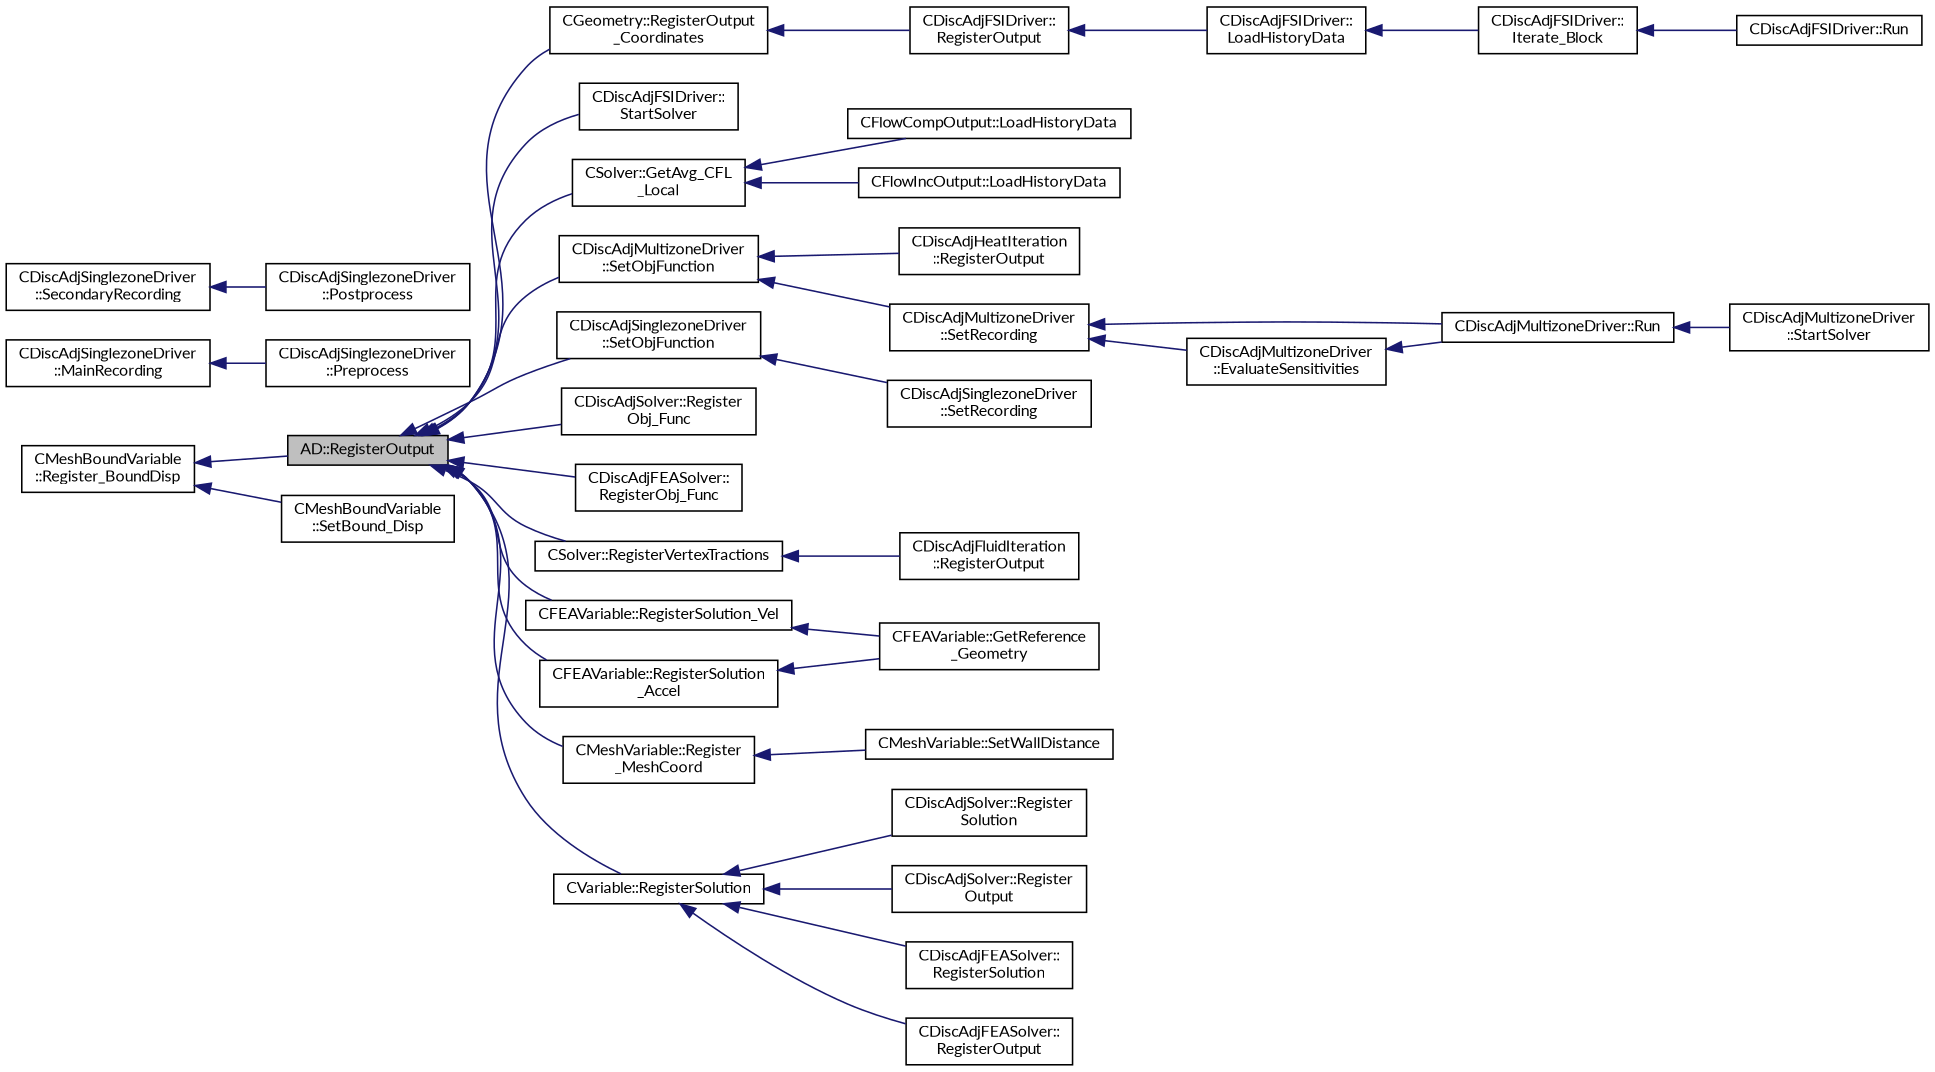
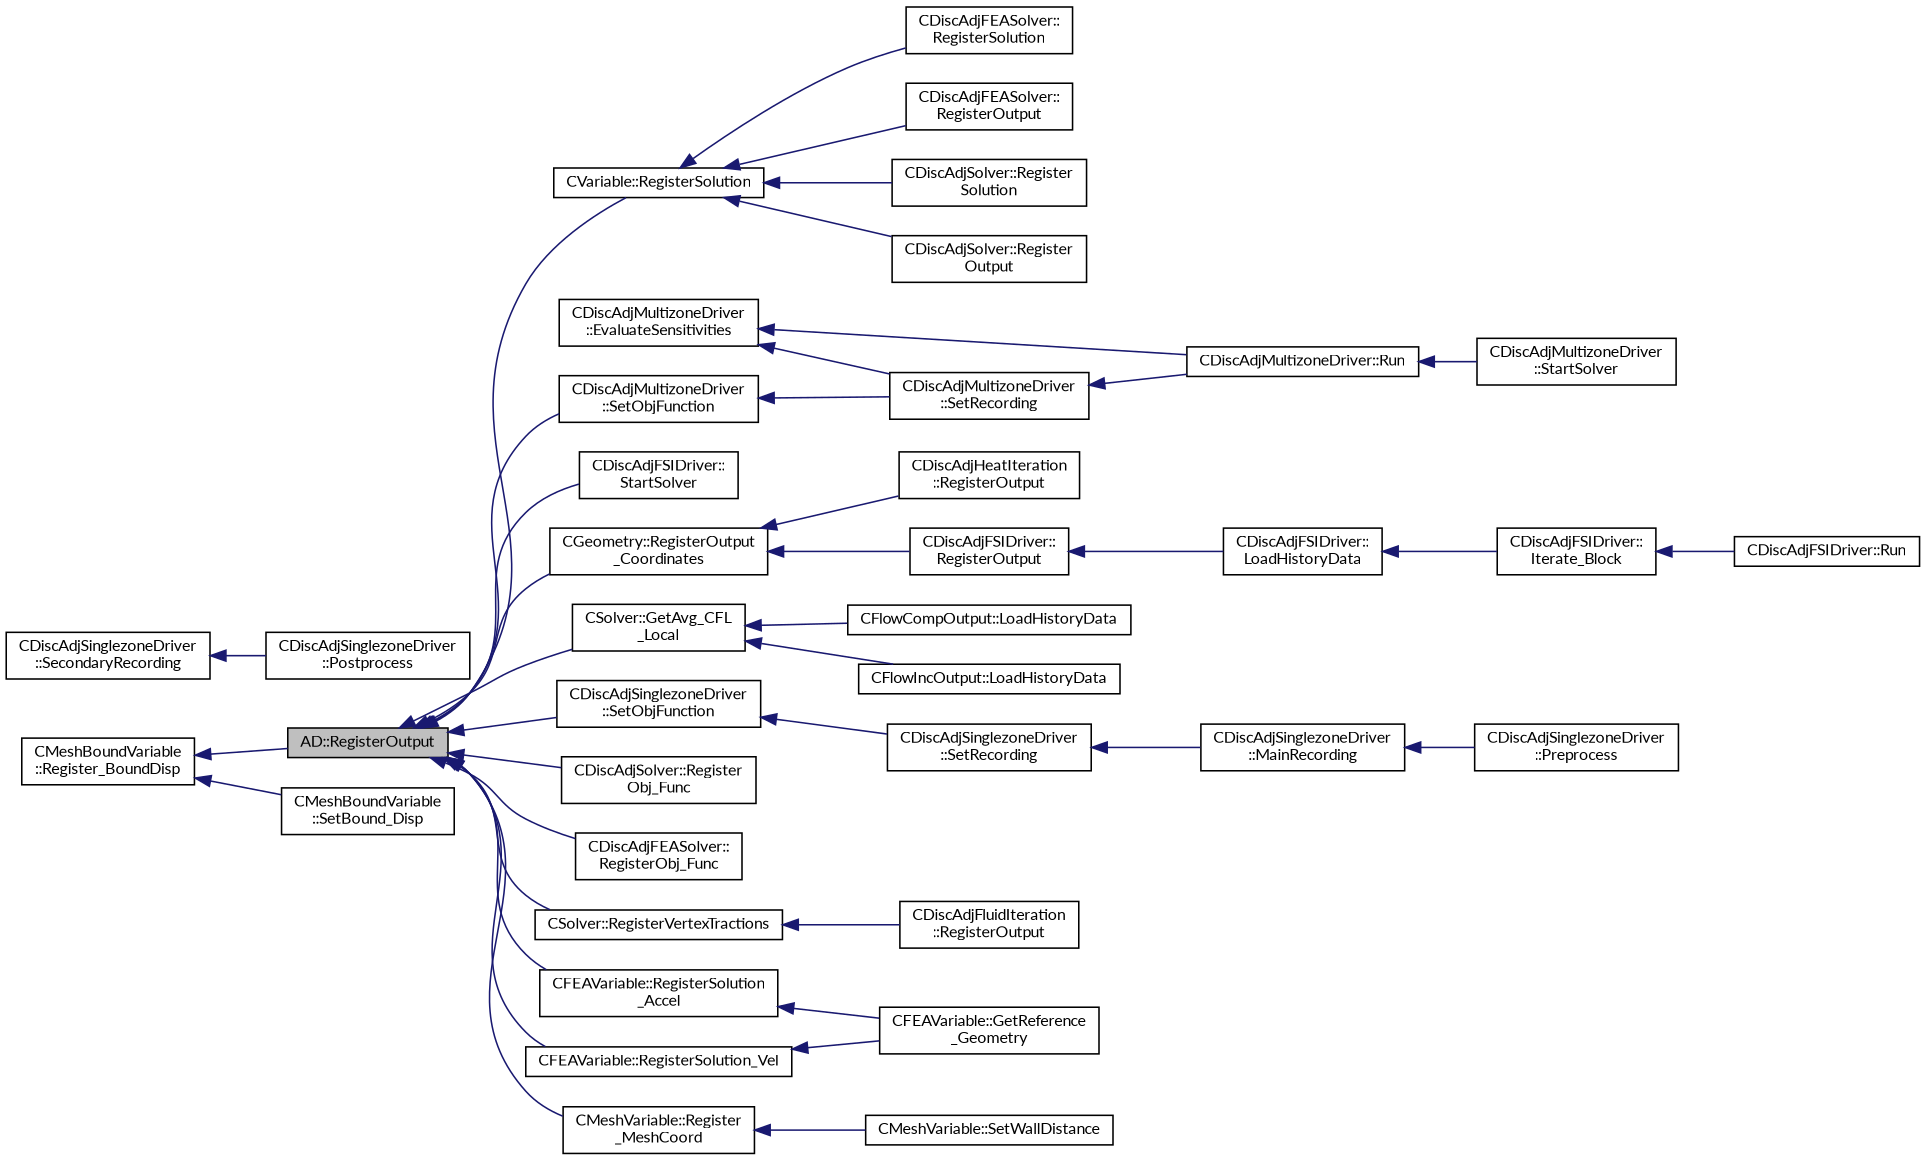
edge "CDiscAdjHeatIteration ::RegisterOutput" -> "CDiscAdjMultizoneDriver ::SetObjFunction": now "CDiscAdjHeatIteration ::RegisterOutput" -> "CGeometry::RegisterOutput _Coordinates"
edge "CDiscAdjMultizoneDriver ::EvaluateSensitivities" -> "CDiscAdjMultizoneDriver ::SetRecording": reversed
edge "CDiscAdjSinglezoneDriver ::MainRecording" -> "CDiscAdjSinglezoneDriver ::SetRecording": added
